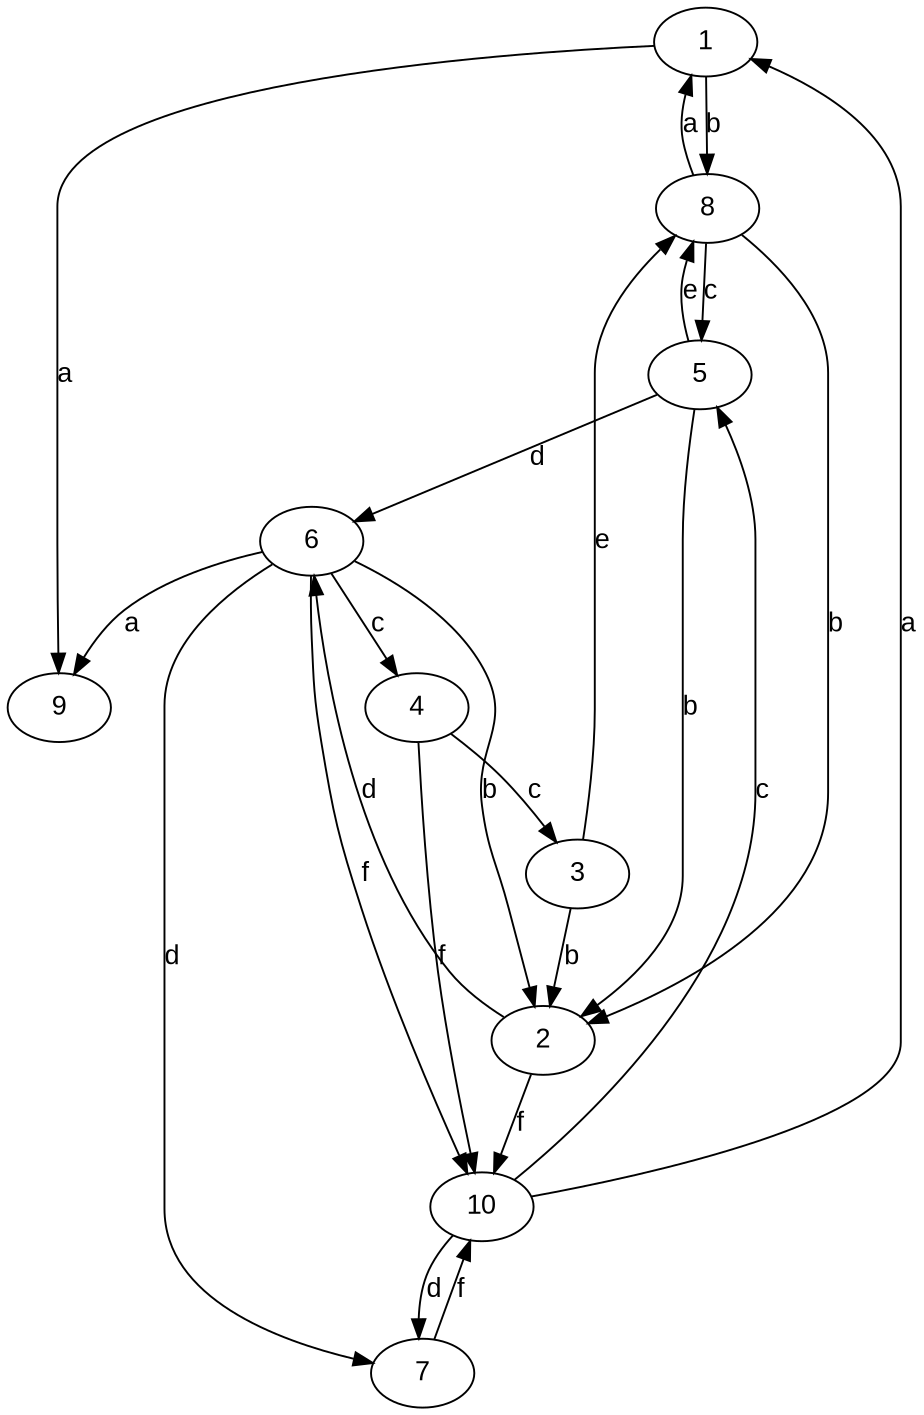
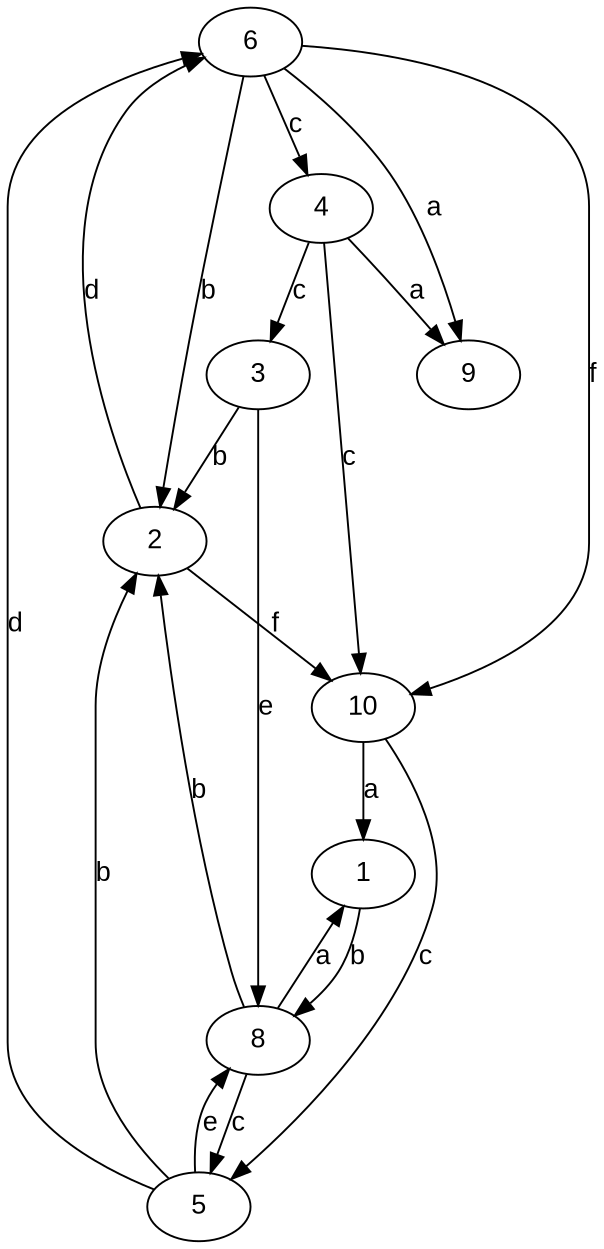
edge "1" -> "9": now "4" -> "9"
edge "4" -> "10": label "f" -> "c"
node "7": removed
